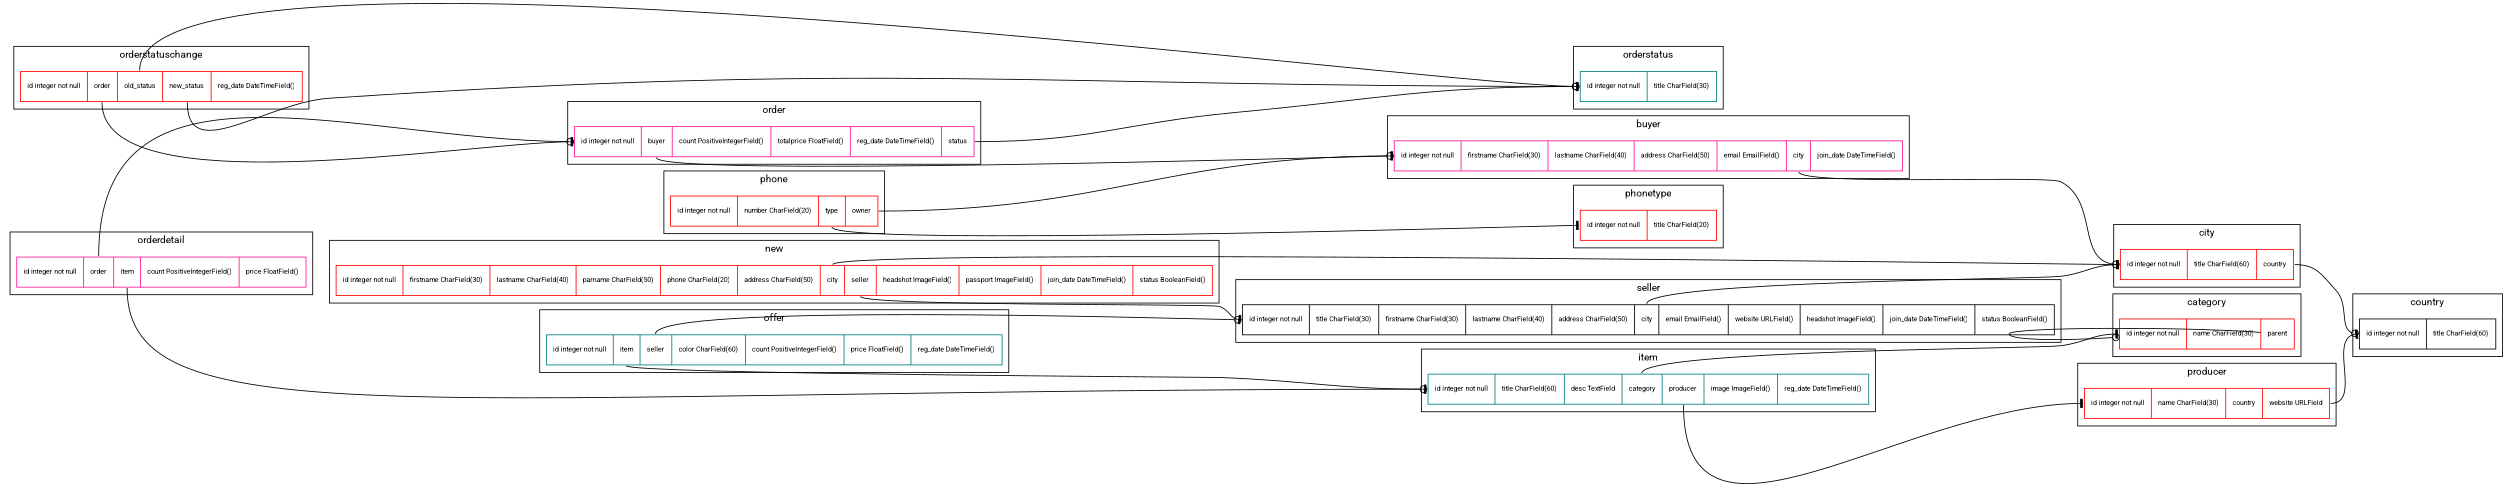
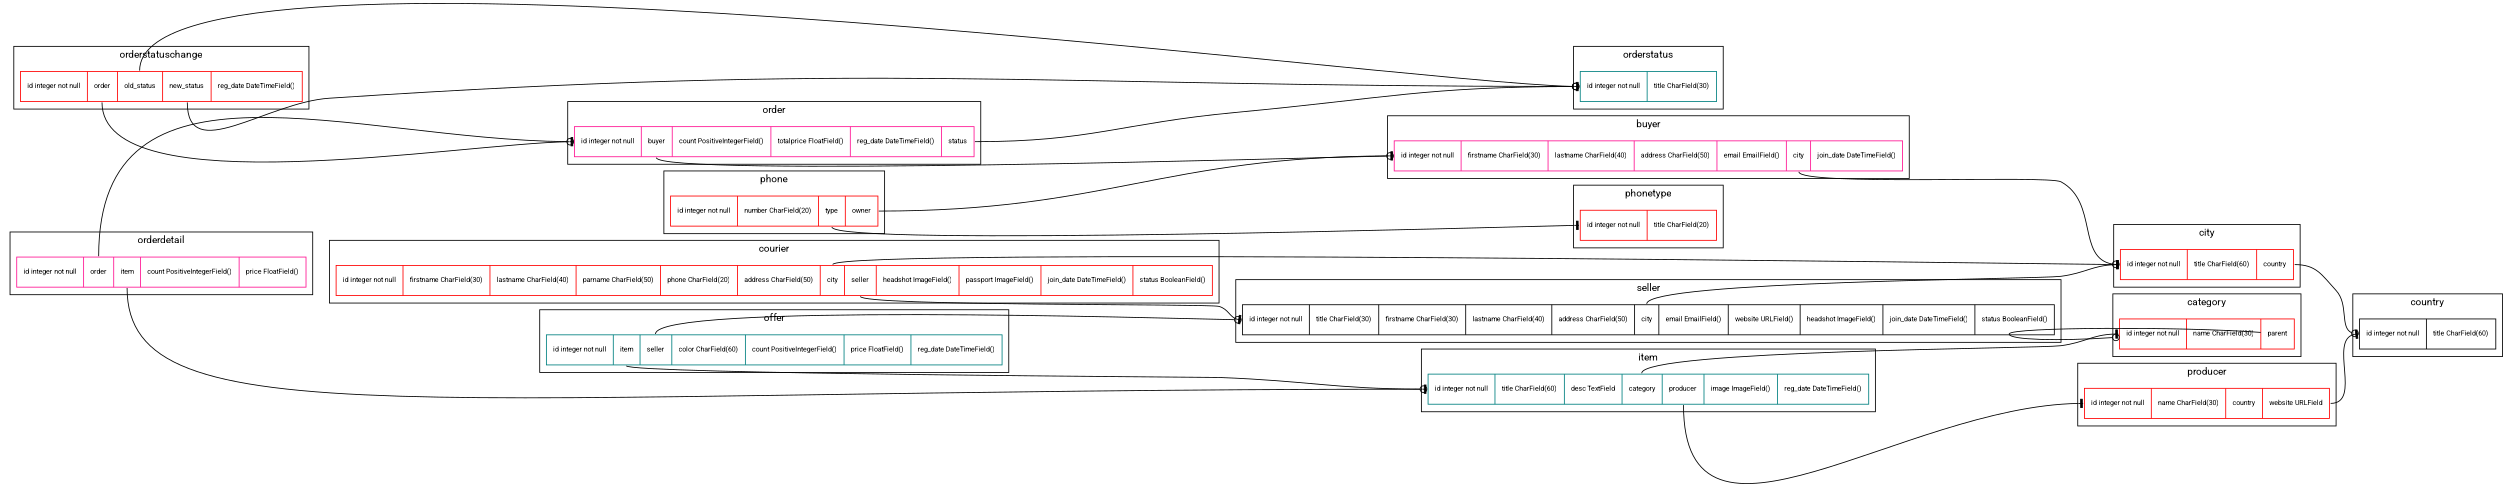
cluster "new": label "new" -> "courier"
